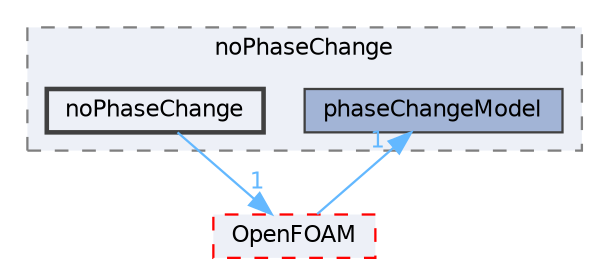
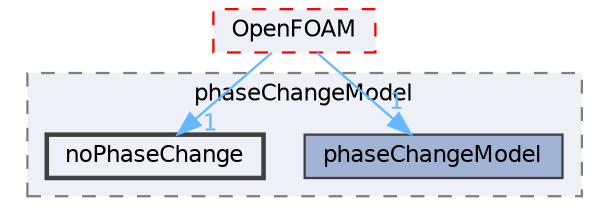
cluster "noPhaseChange": label "noPhaseChange" -> "phaseChangeModel"
edge "noPhaseChange" -> "OpenFOAM": reversed
